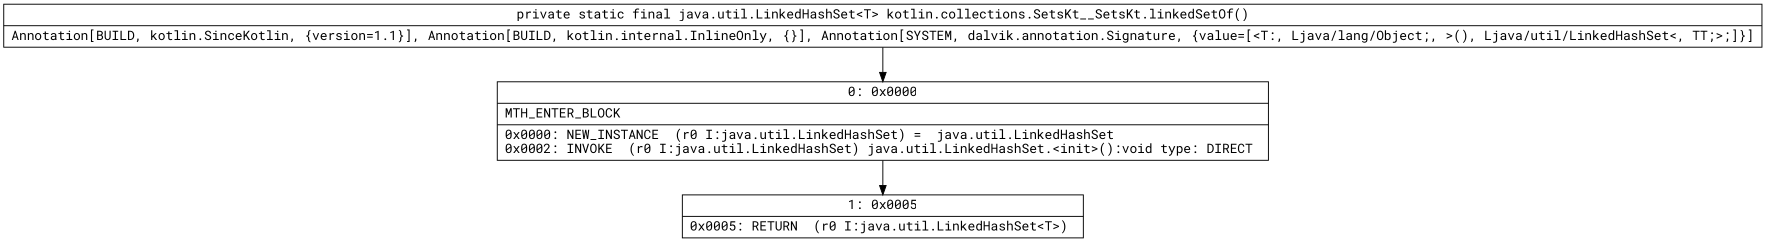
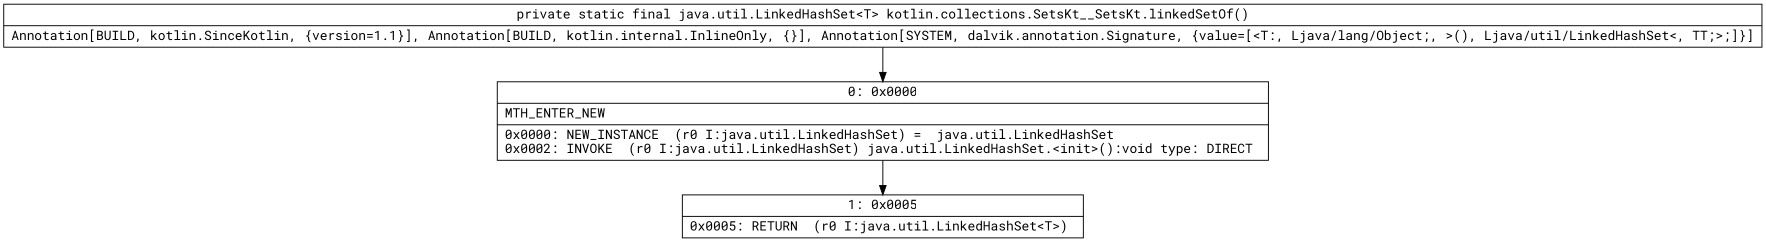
node "0: 0x0000": text "MTH_ENTER_BLOCK" -> "MTH_ENTER_NEW"
